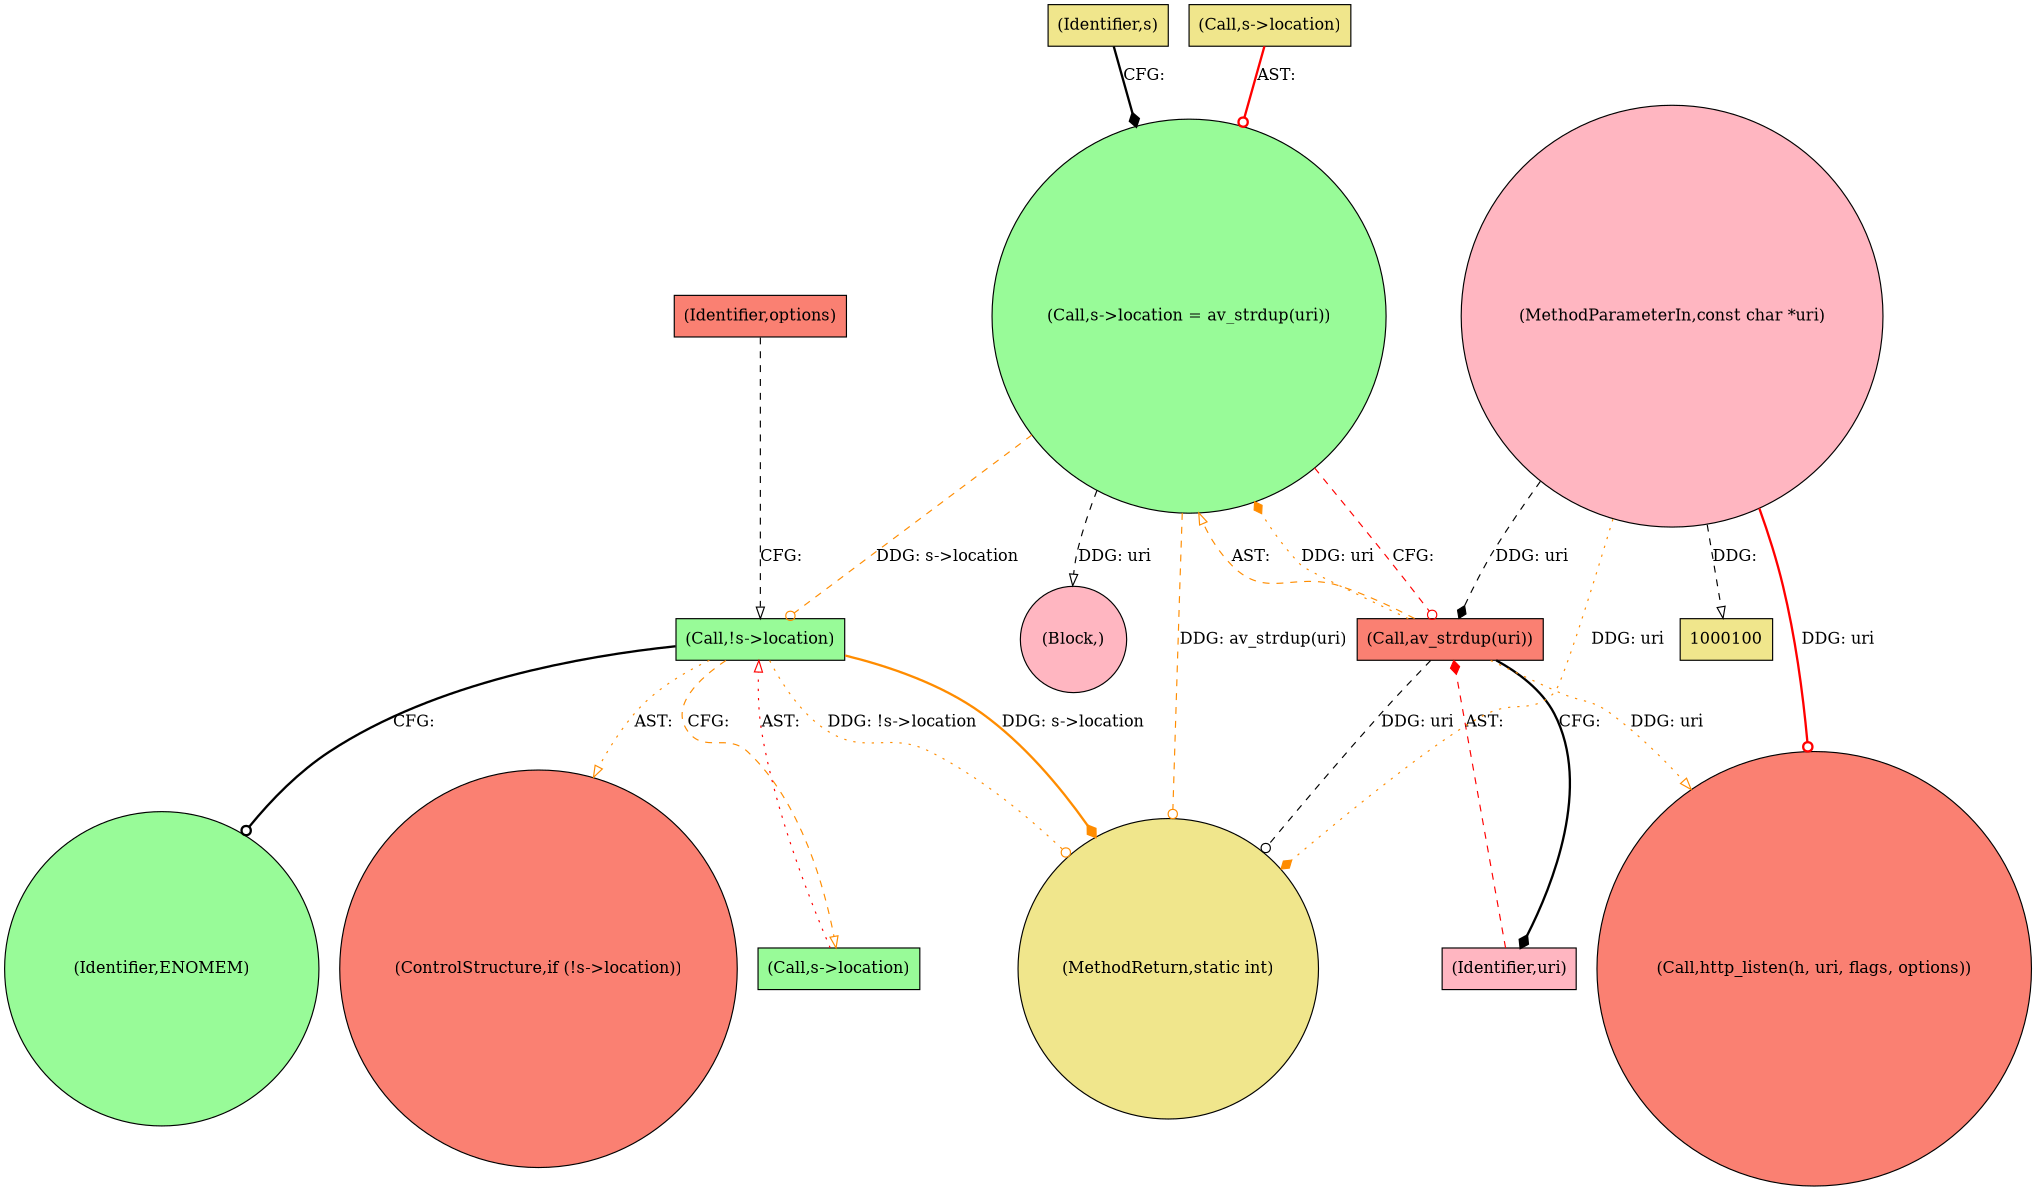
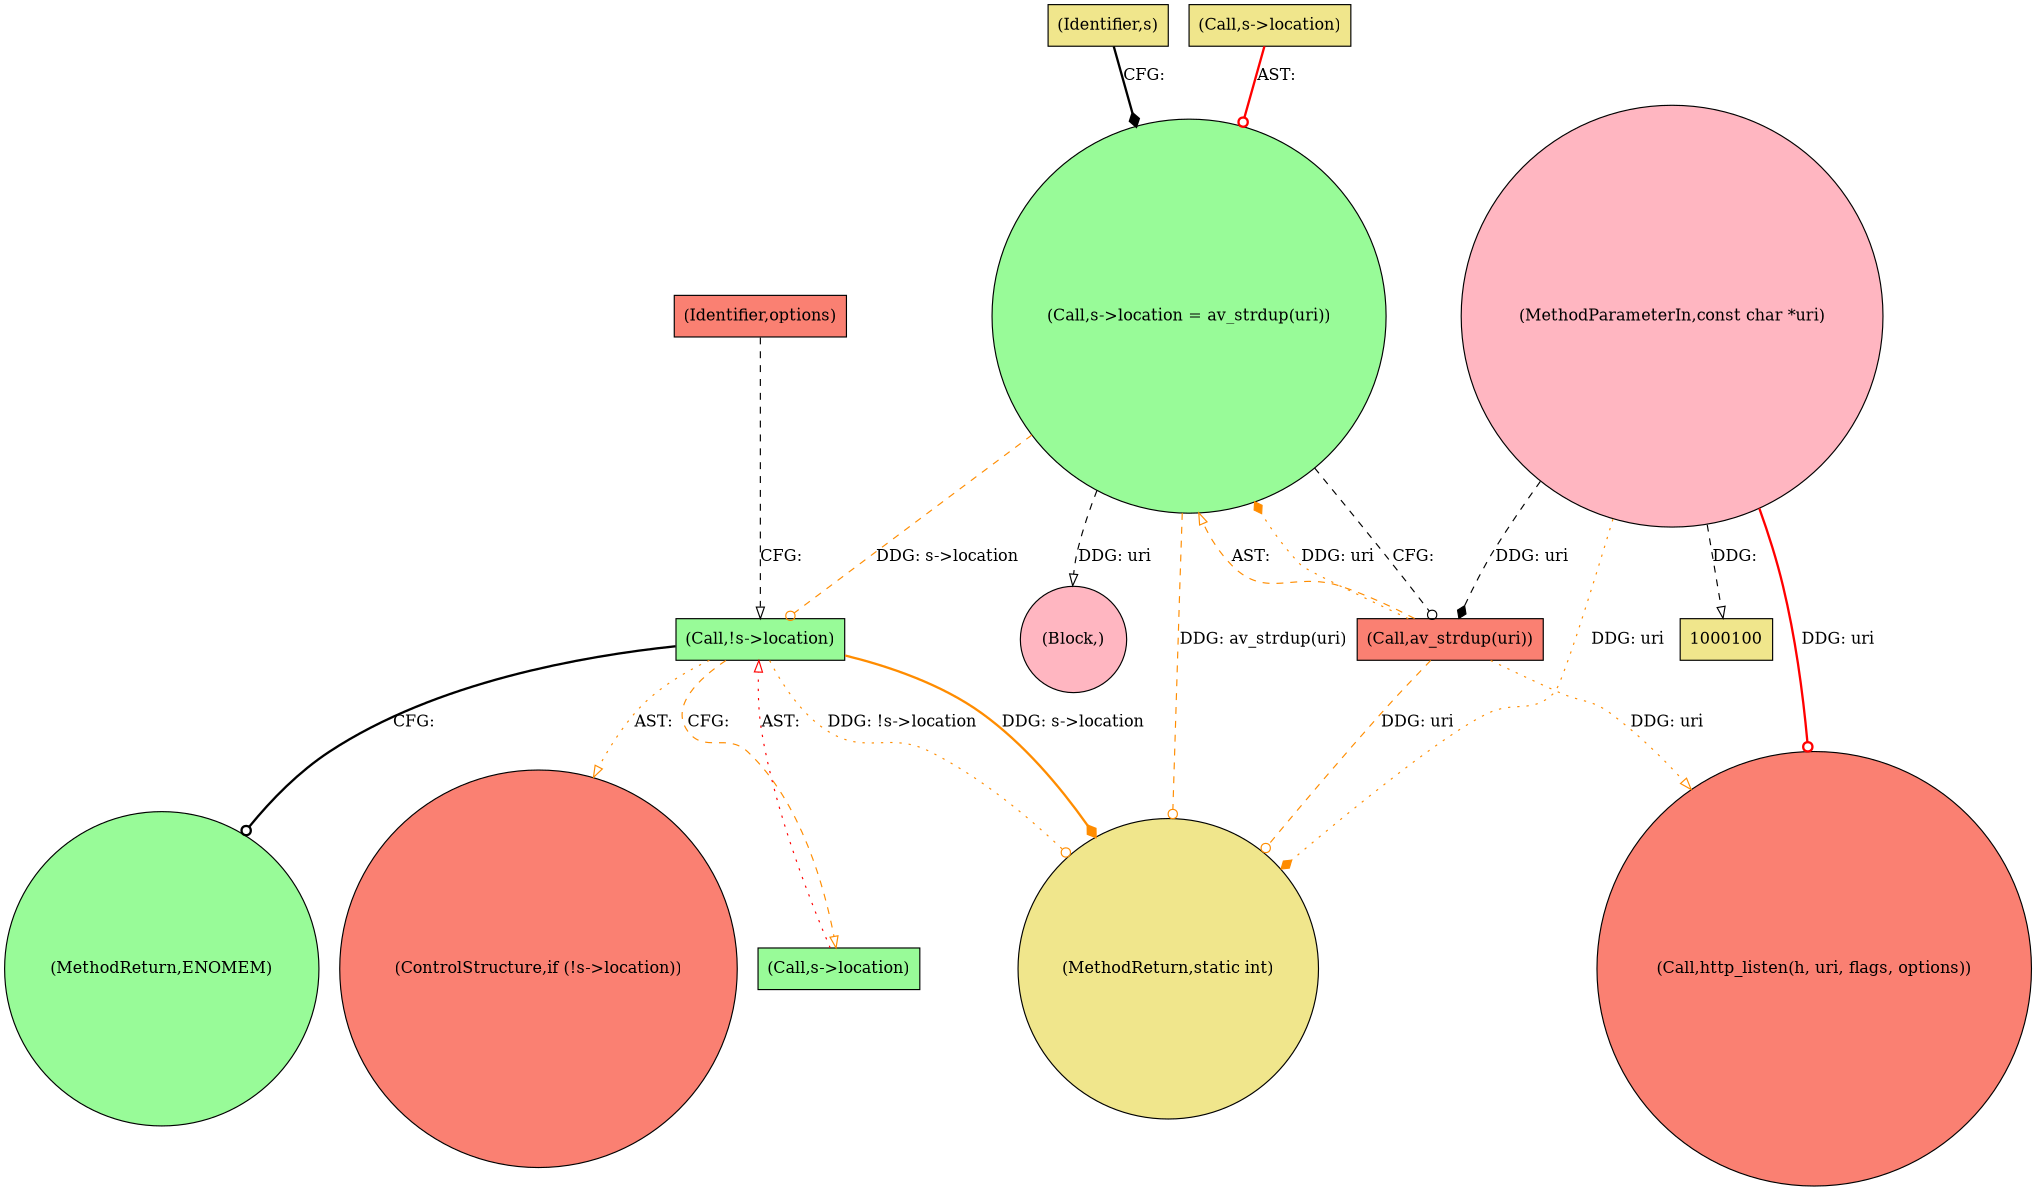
edge "(Call,s->location = av_strdup(uri))" -> "(Call,av_strdup(uri))": color red -> black
edge "(Call,av_strdup(uri))" -> "(MethodReturn,static int)": color black -> darkorange
node "(Identifier,ENOMEM)": label "(Identifier,ENOMEM)" -> "(MethodReturn,ENOMEM)"
node "(Identifier,uri)": removed
